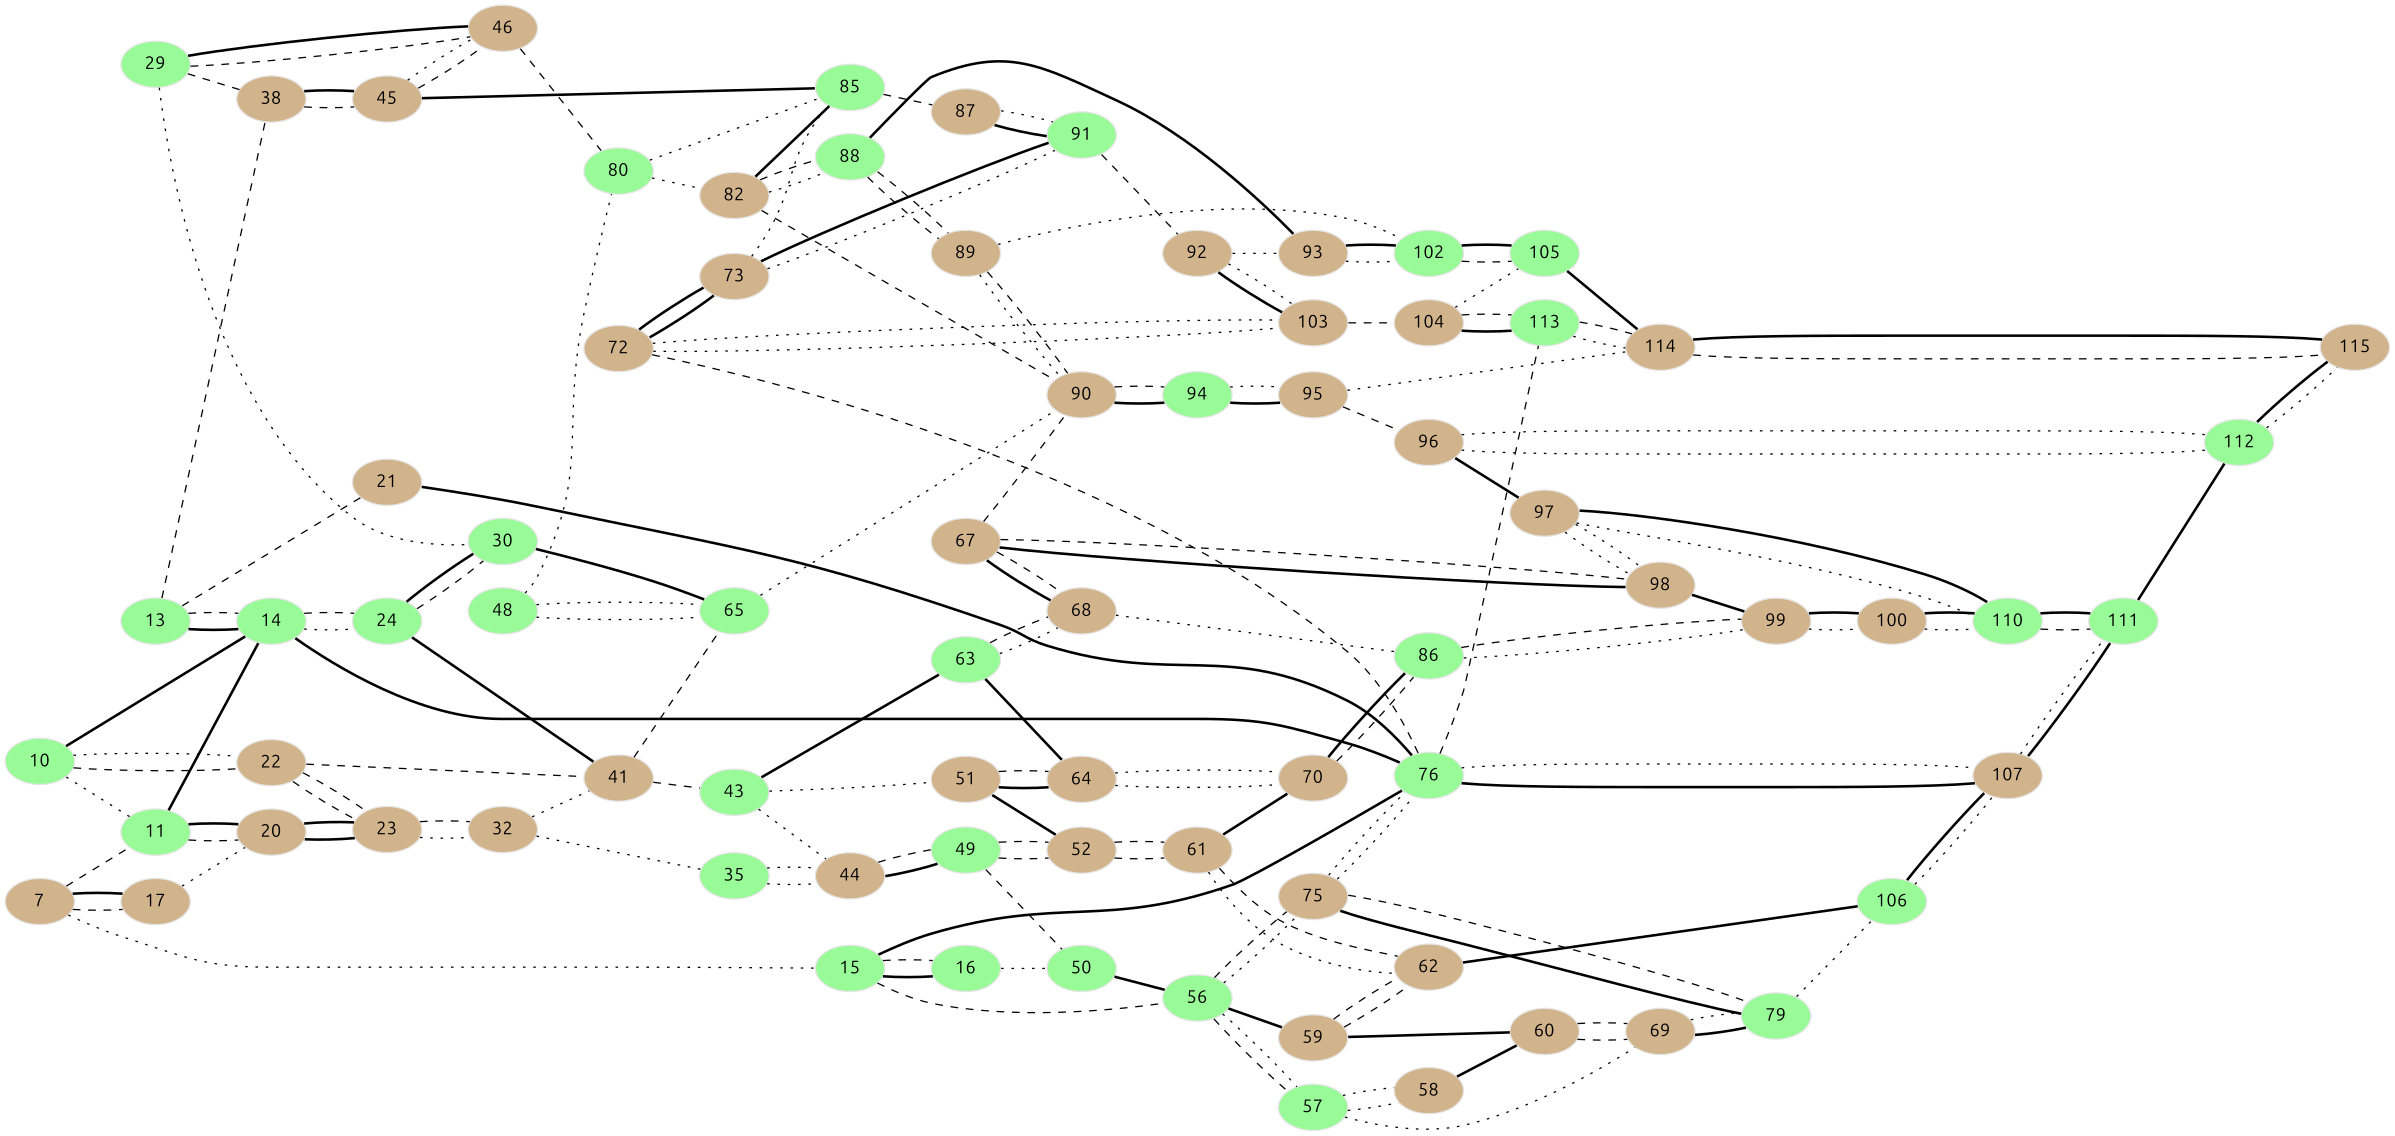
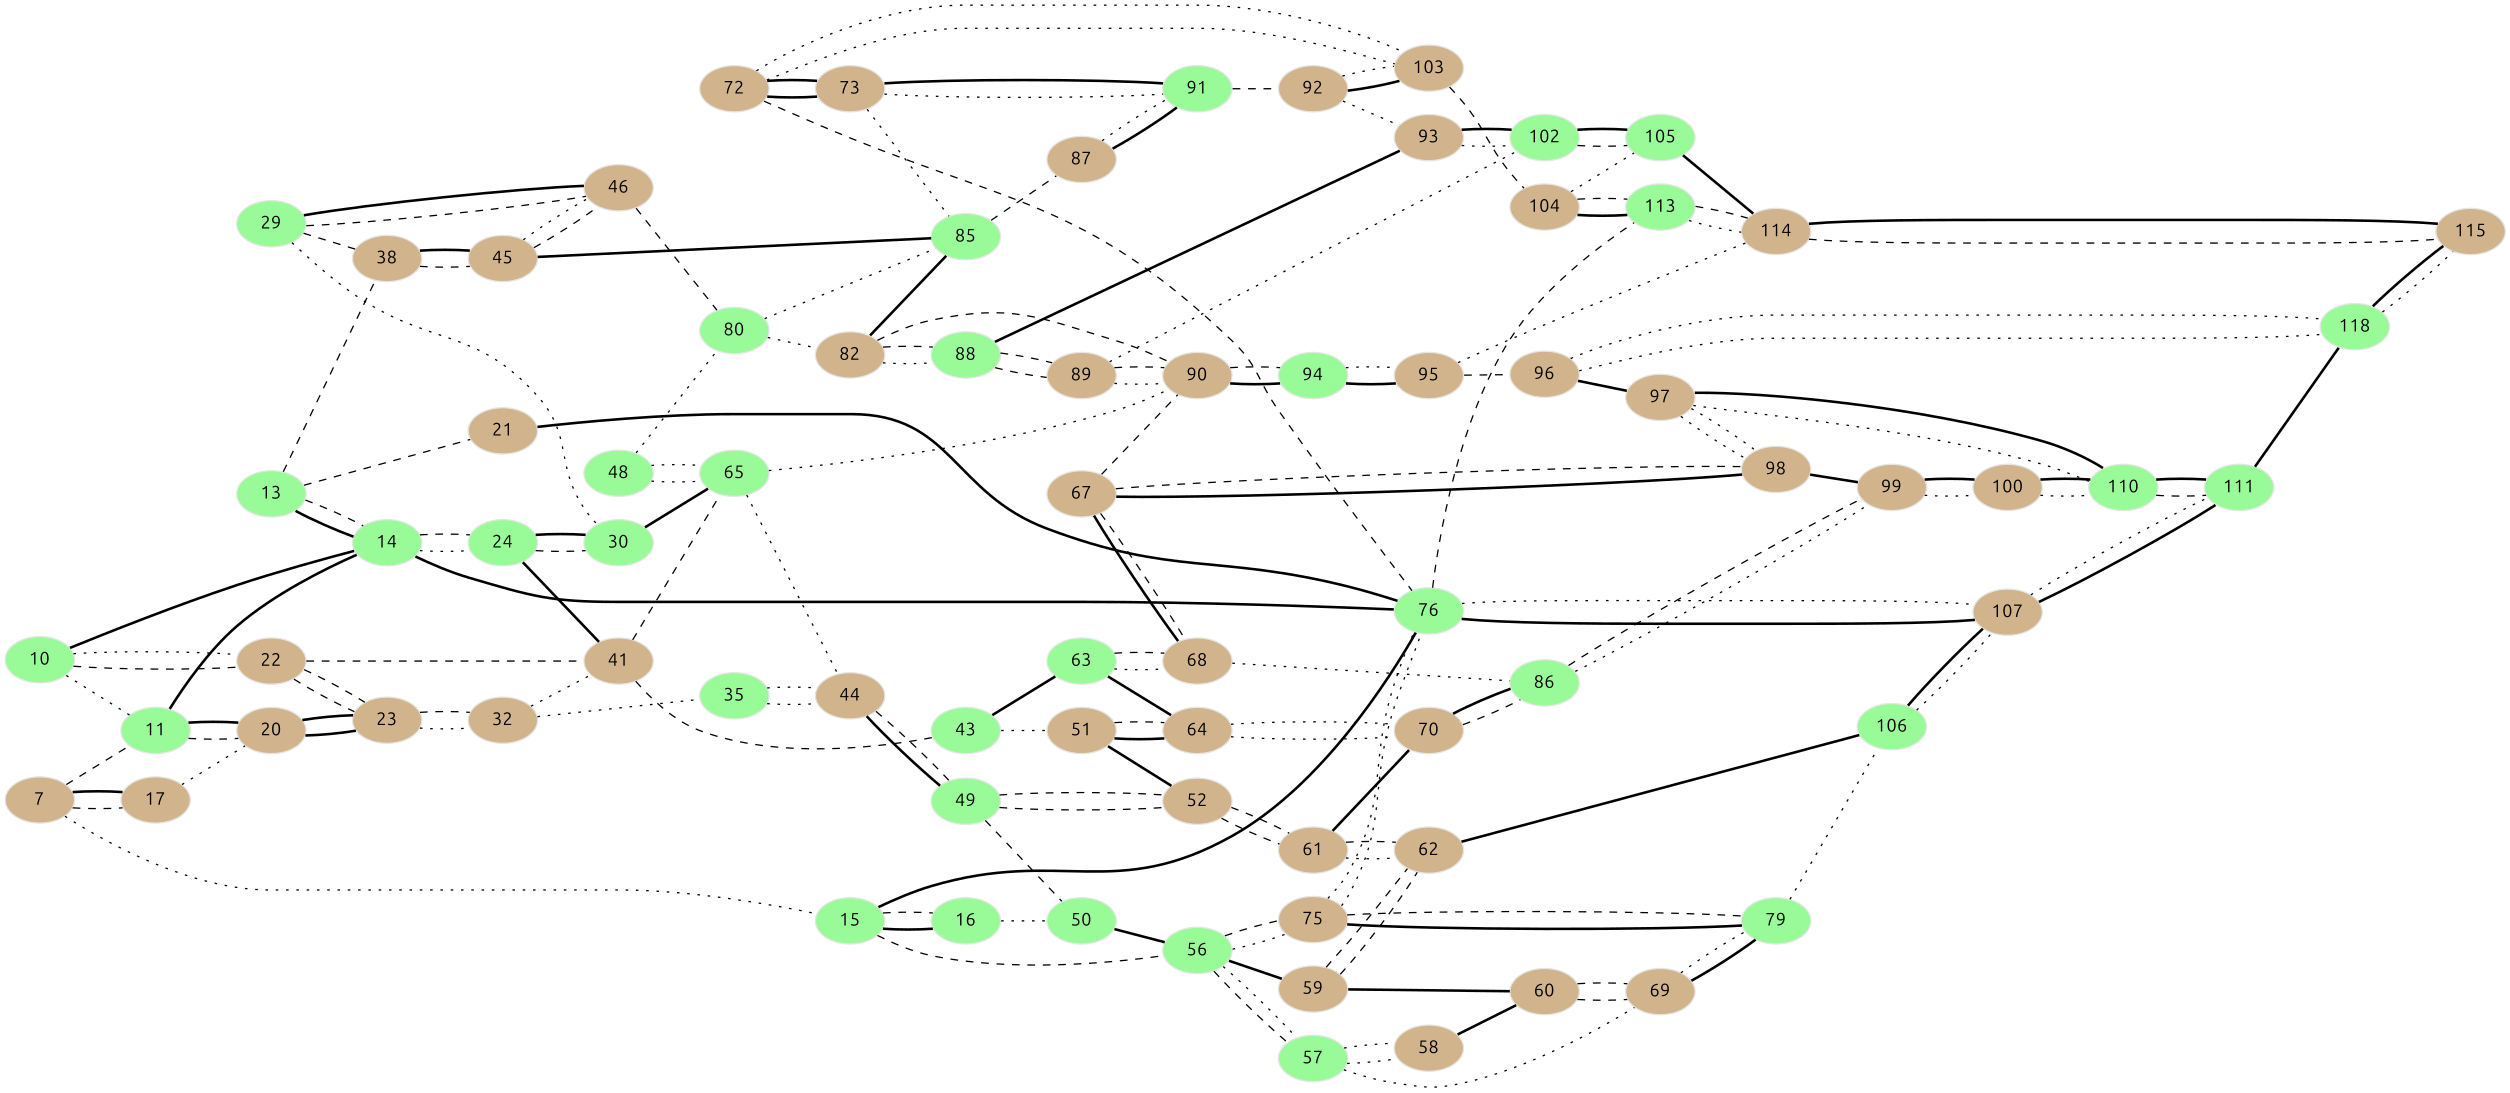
node "112": label "112" -> "118"
edge "43" -- "44": now "65" -- "44"
